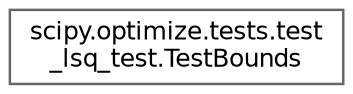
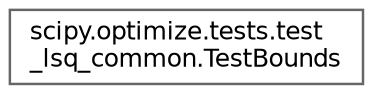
node "scipy.optimize.tests.test _lsq_test.TestBounds": label "scipy.optimize.tests.test _lsq_test.TestBounds" -> "scipy.optimize.tests.test _lsq_common.TestBounds"
